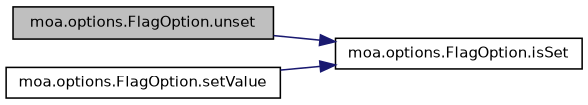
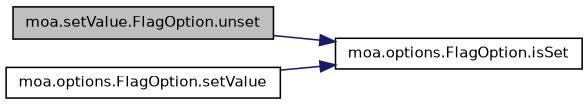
node "moa.options.FlagOption.unset": label "moa.options.FlagOption.unset" -> "moa.setValue.FlagOption.unset"
